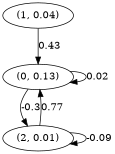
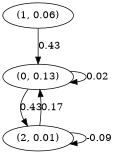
node "(1, 0.04)": label "(1, 0.04)" -> "(1, 0.06)"
edge "(0, 0.13)" -> "(2, 0.01)": label "-0.3" -> "0.43"
edge "(2, 0.01)" -> "(0, 0.13)": label "0.77" -> "0.17"
